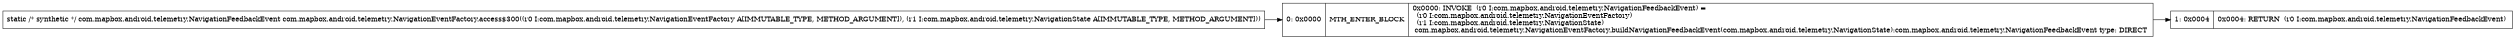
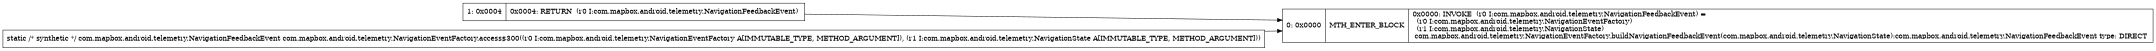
edge "0: 0x0000" -> "1: 0x0004": reversed
